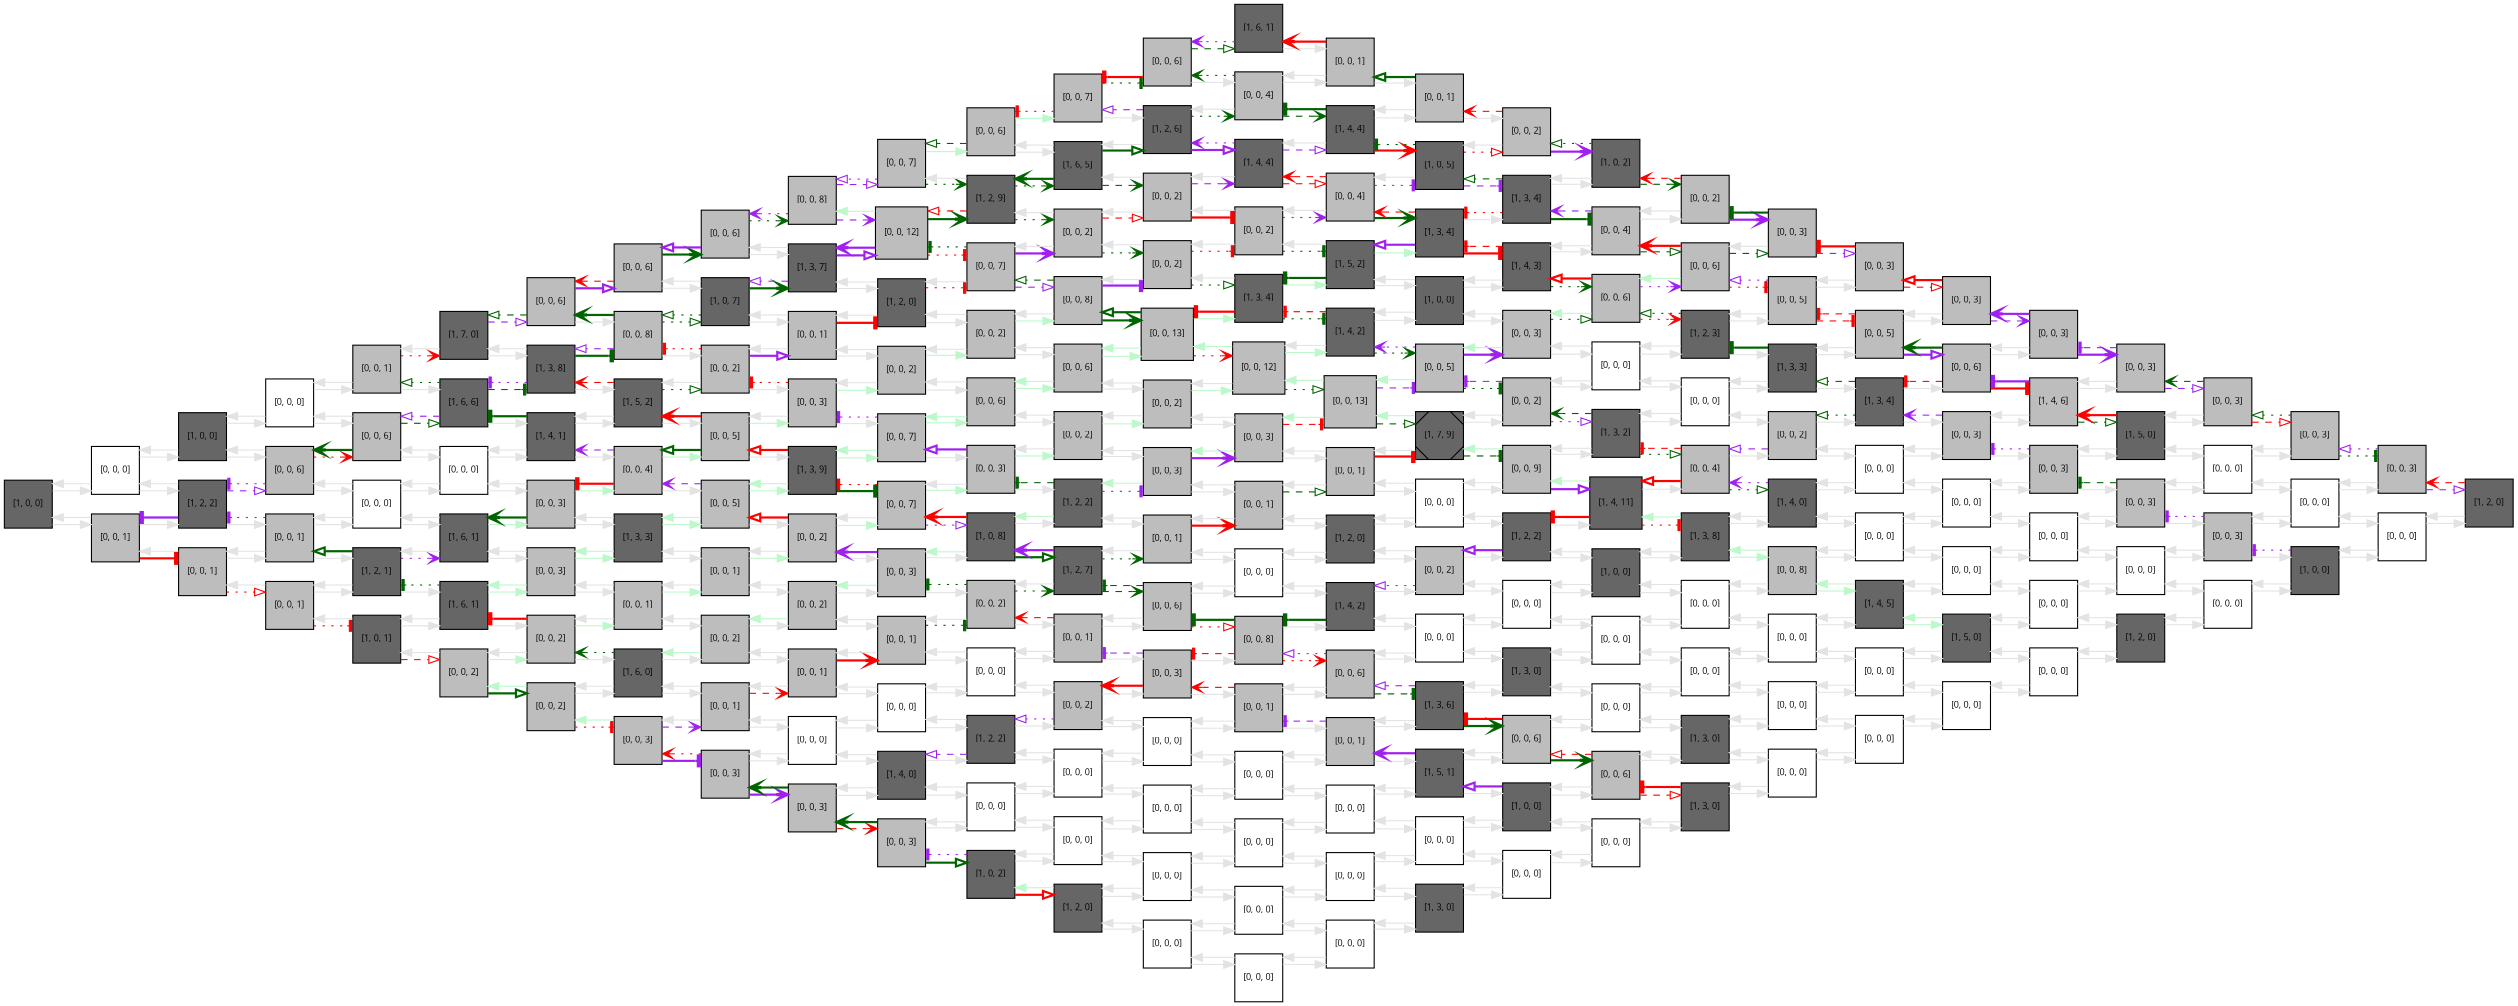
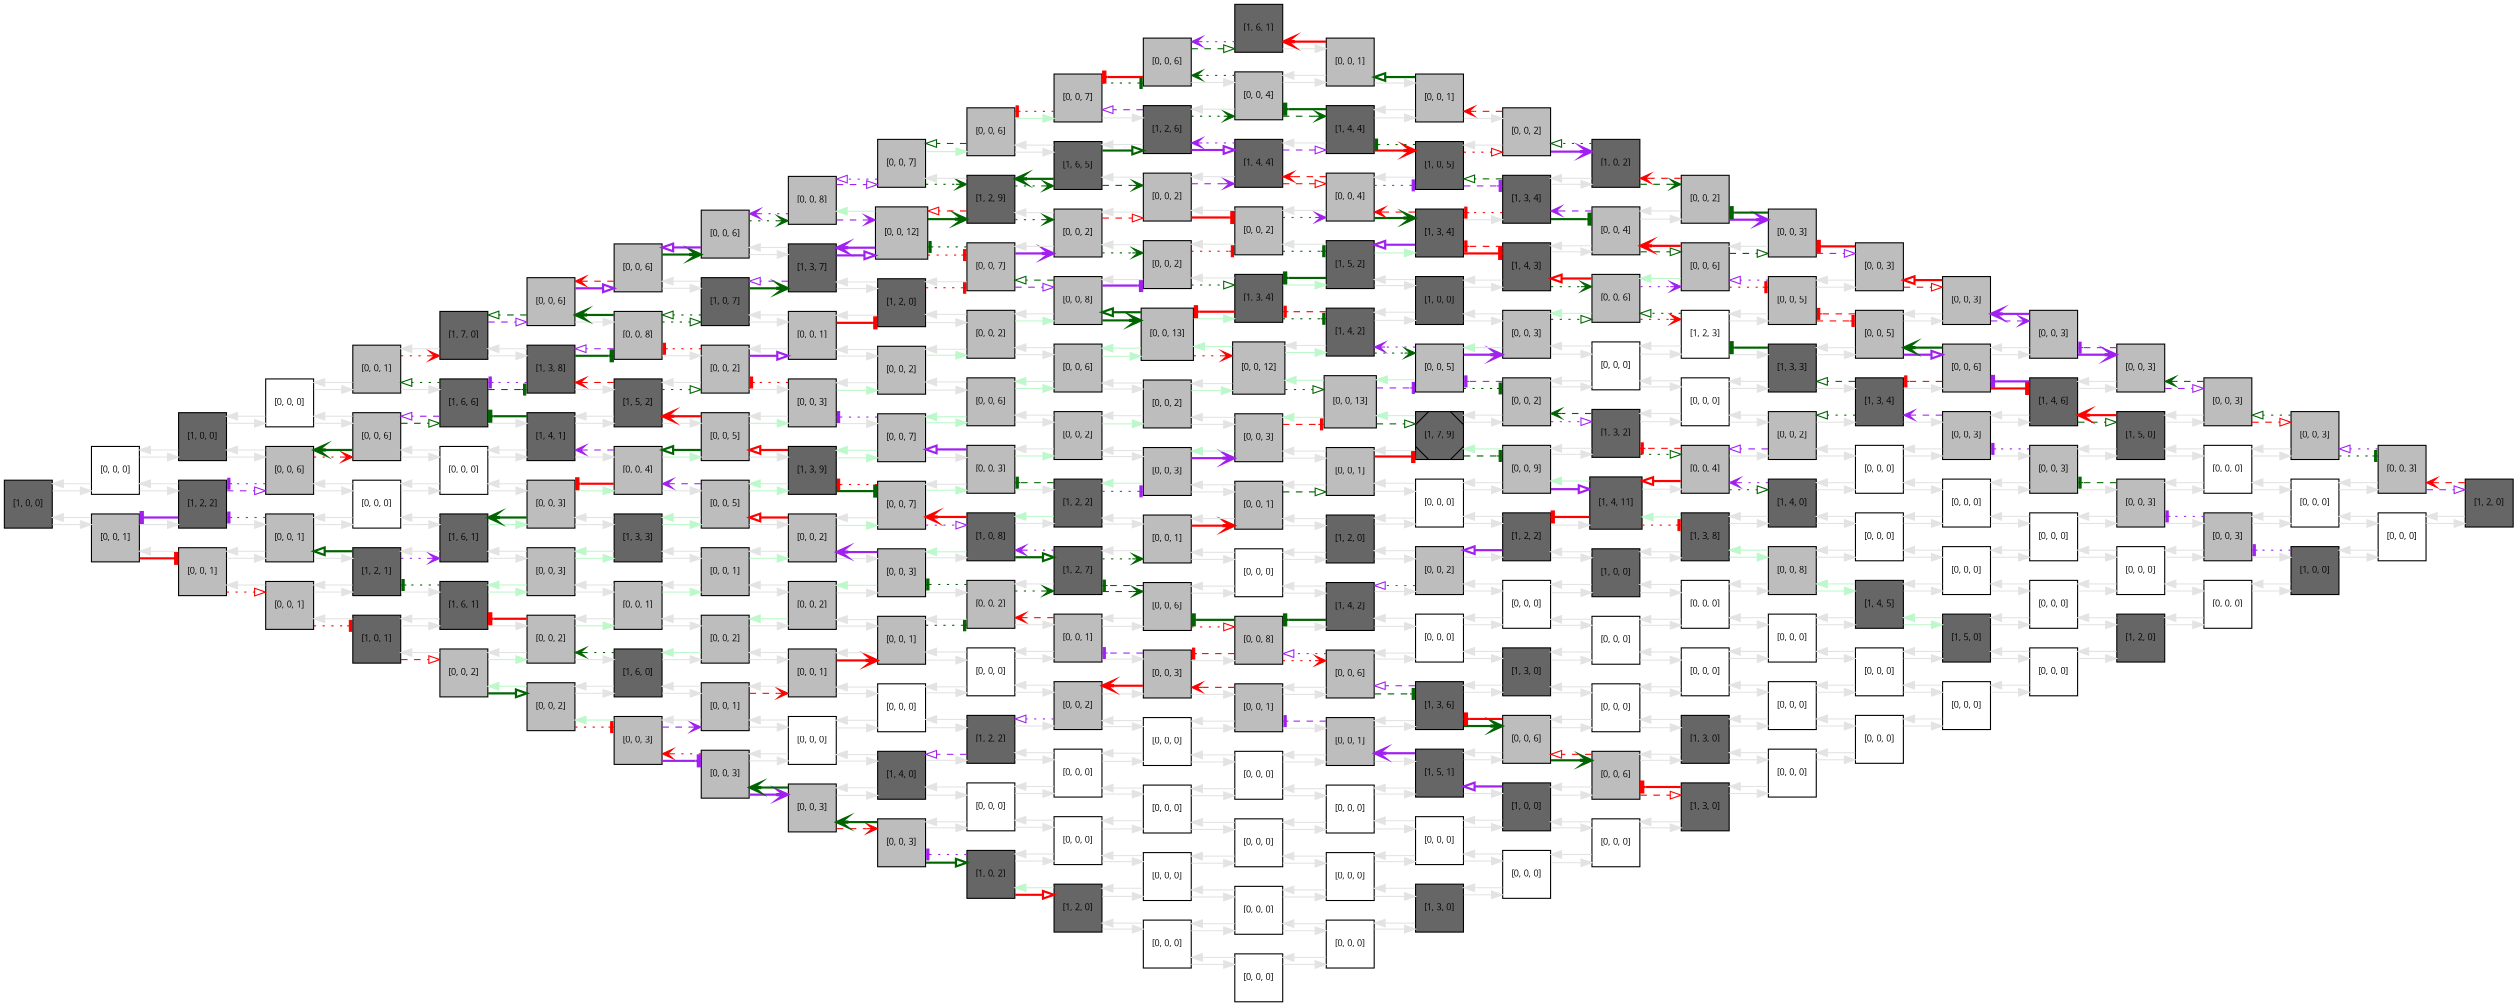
node "[1, 2, 3]": fillcolor #666666 -> #ffffff
node "[1, 4, 6]": fillcolor #bdbdbd -> #666666
edge "[1, 2, 7]" -> "[1, 0, 8]": style bold -> dotted
